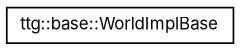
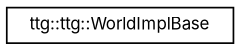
node "ttg::base::WorldImplBase": label "ttg::base::WorldImplBase" -> "ttg::ttg::WorldImplBase"
